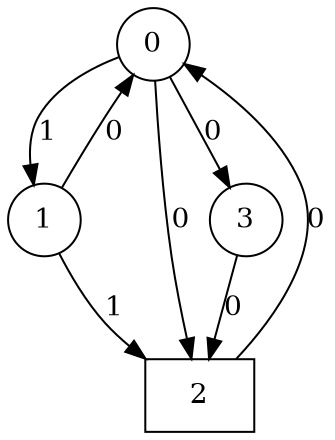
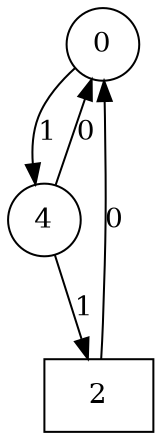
edge "0" -> "2": removed, label "0"
node "1": label "1" -> "4"
node "3": removed
